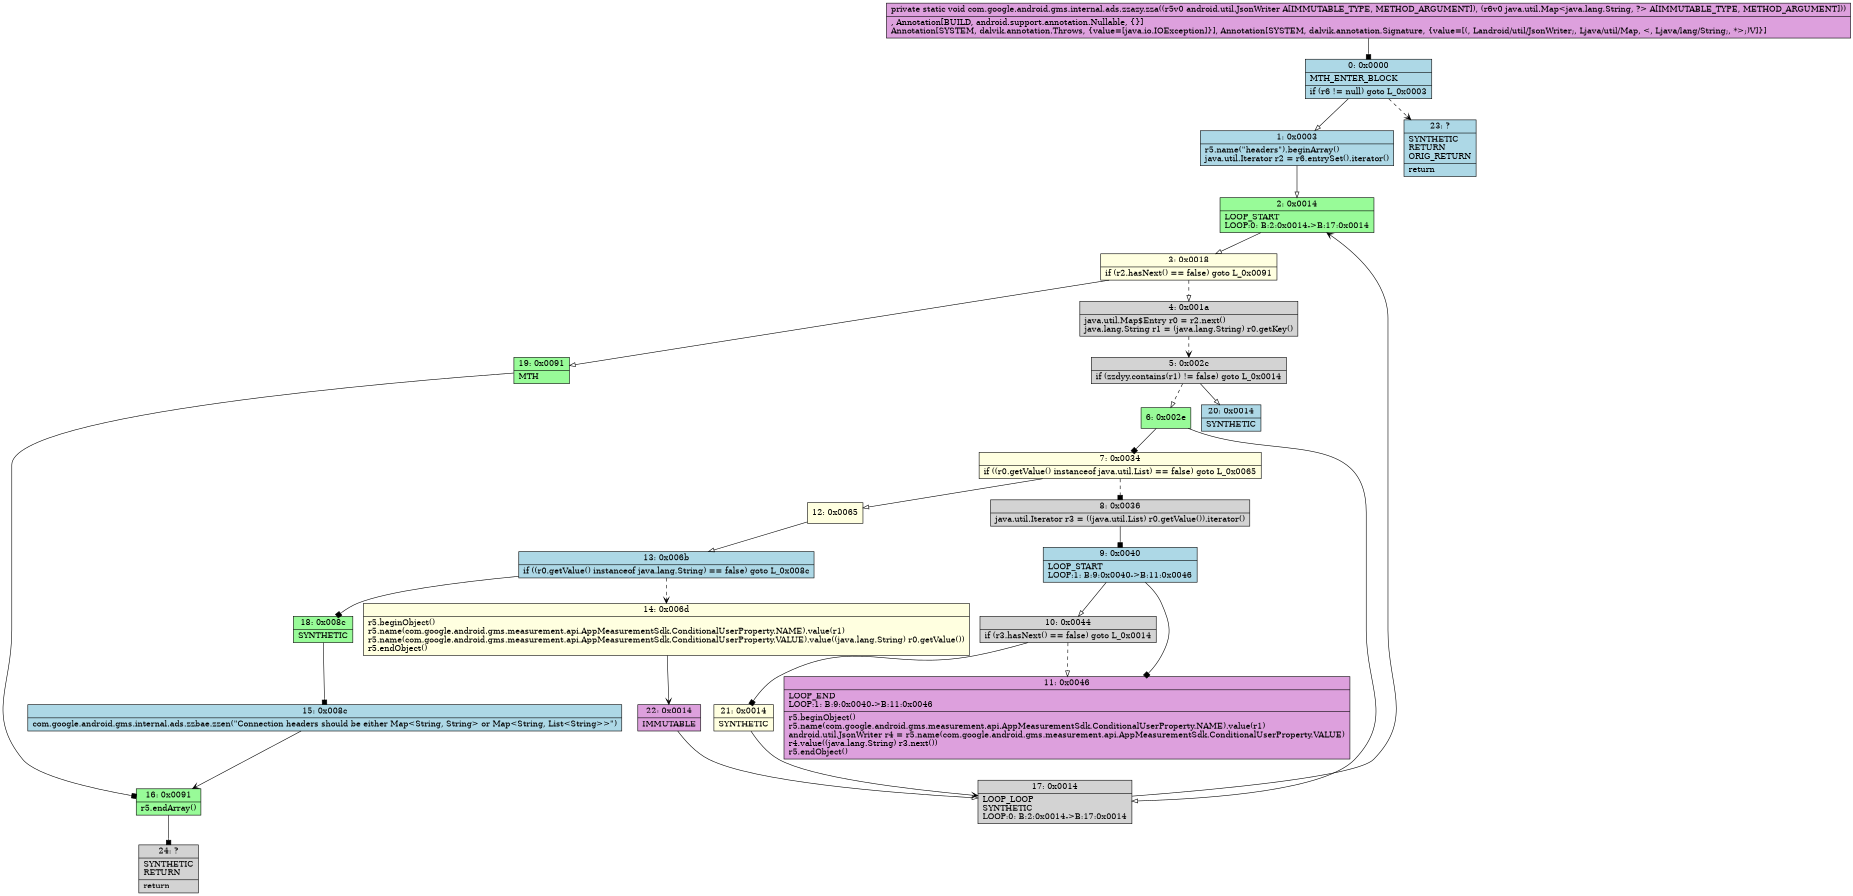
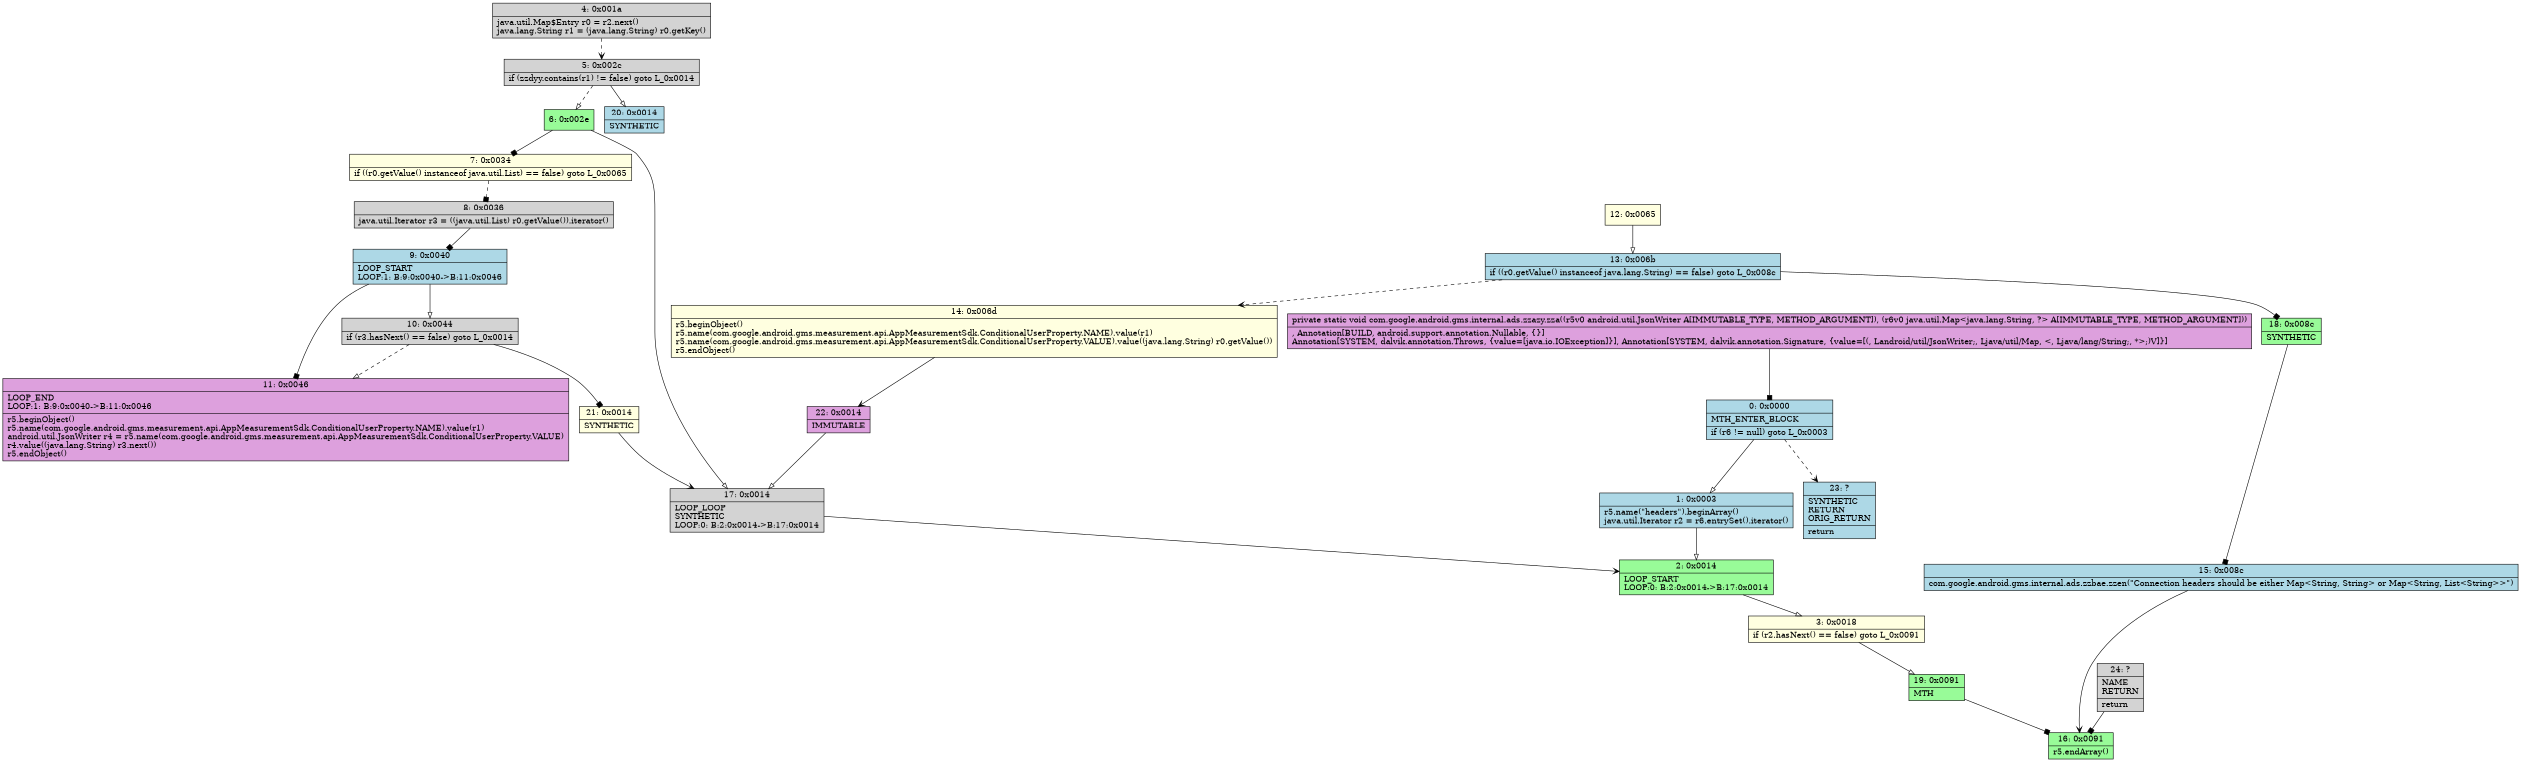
edge "3: 0x0018" -> "4: 0x001a": removed
edge "7: 0x0034" -> "12: 0x0065": removed
edge "16: 0x0091" -> "24: ?": reversed
node "24: ?": text "SYNTHETIC" -> "NAME"
